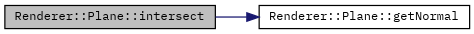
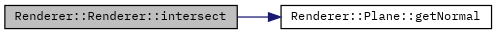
node "Renderer::Plane::intersect": label "Renderer::Plane::intersect" -> "Renderer::Renderer::intersect"
